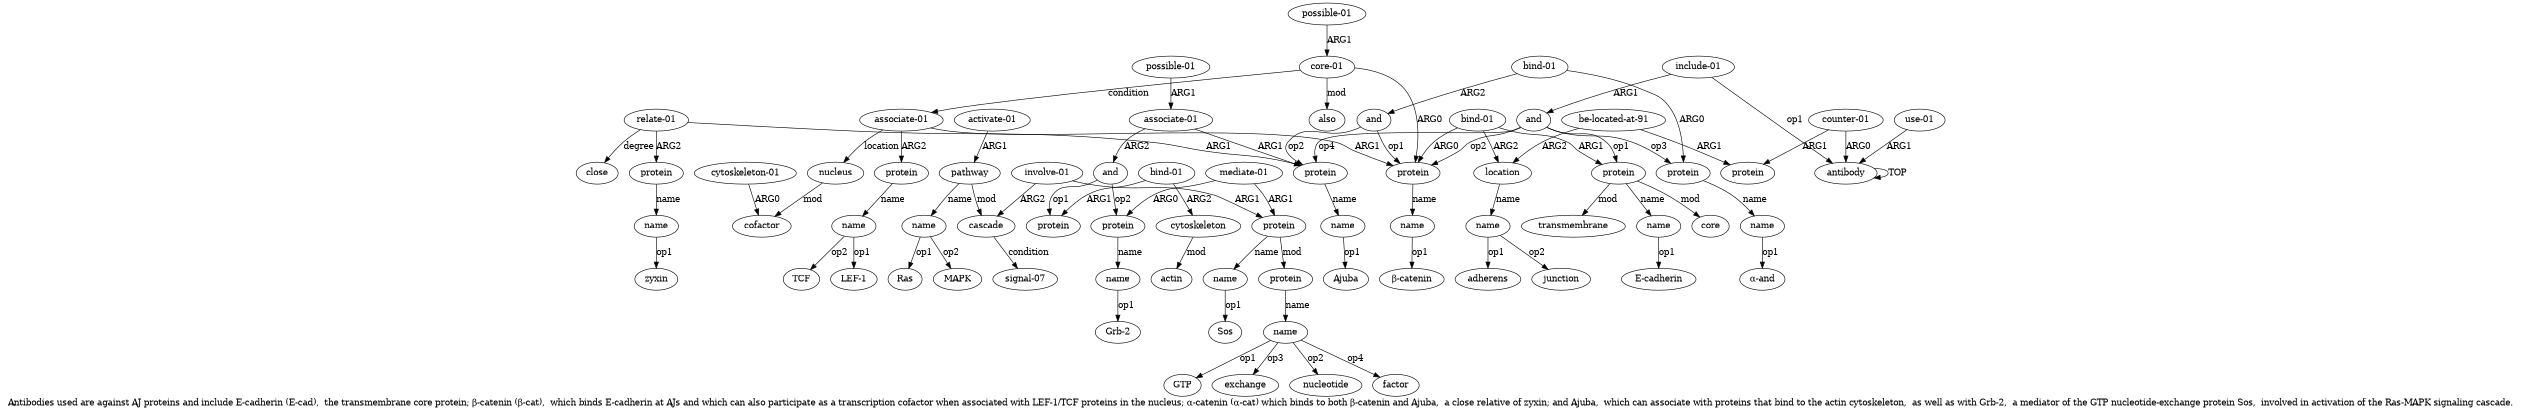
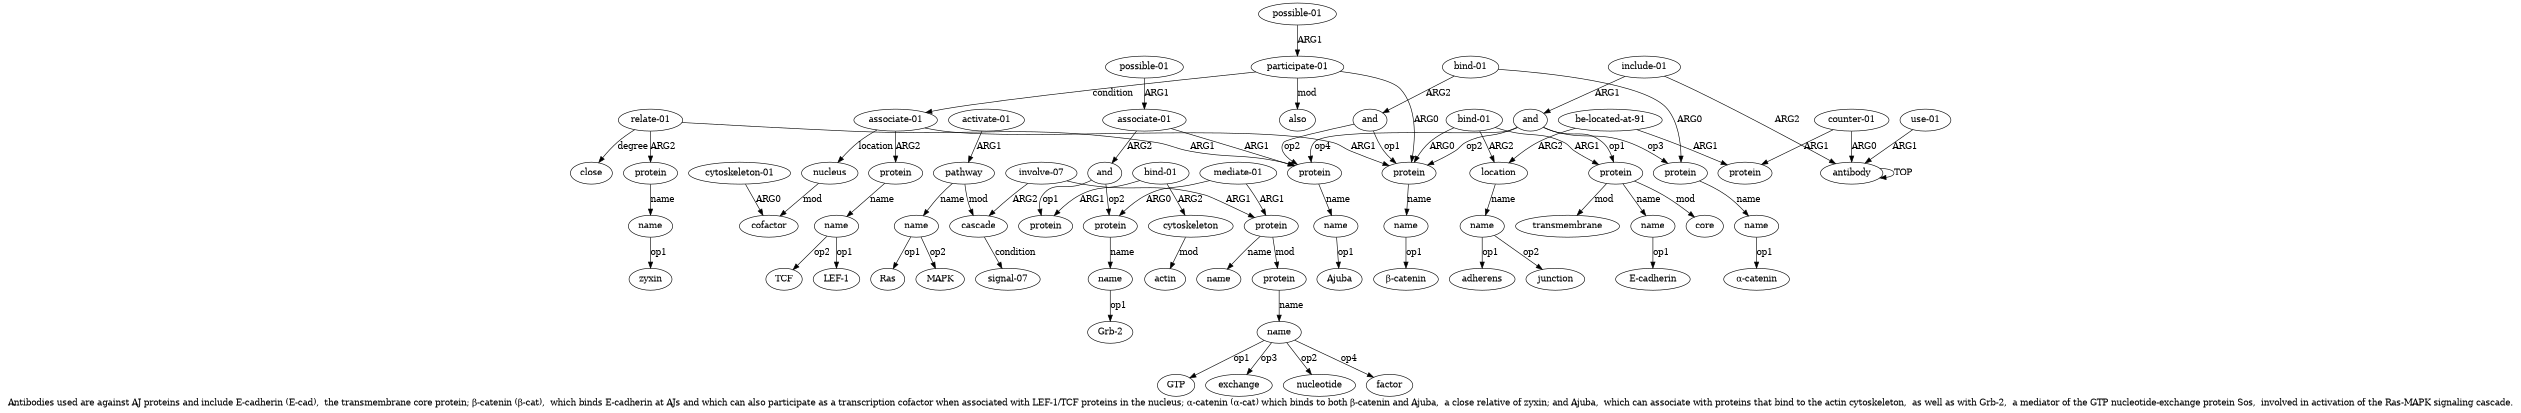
node "core-01": label "core-01" -> "participate-01"
edge "include-01" -> "antibody": label "op1" -> "ARG2"
node "involve-01": label "involve-01" -> "involve-07"
node "α-and": label "α-and" -> "α-catenin"
node "Sos": removed
